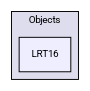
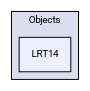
node "LRT16": label "LRT16" -> "LRT14"
